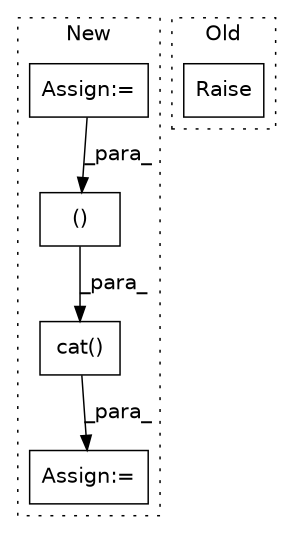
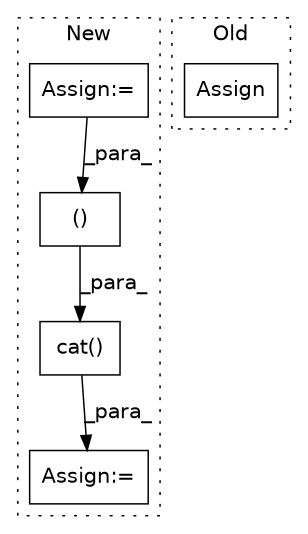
node "Raise": label "Raise" -> "Assign"
